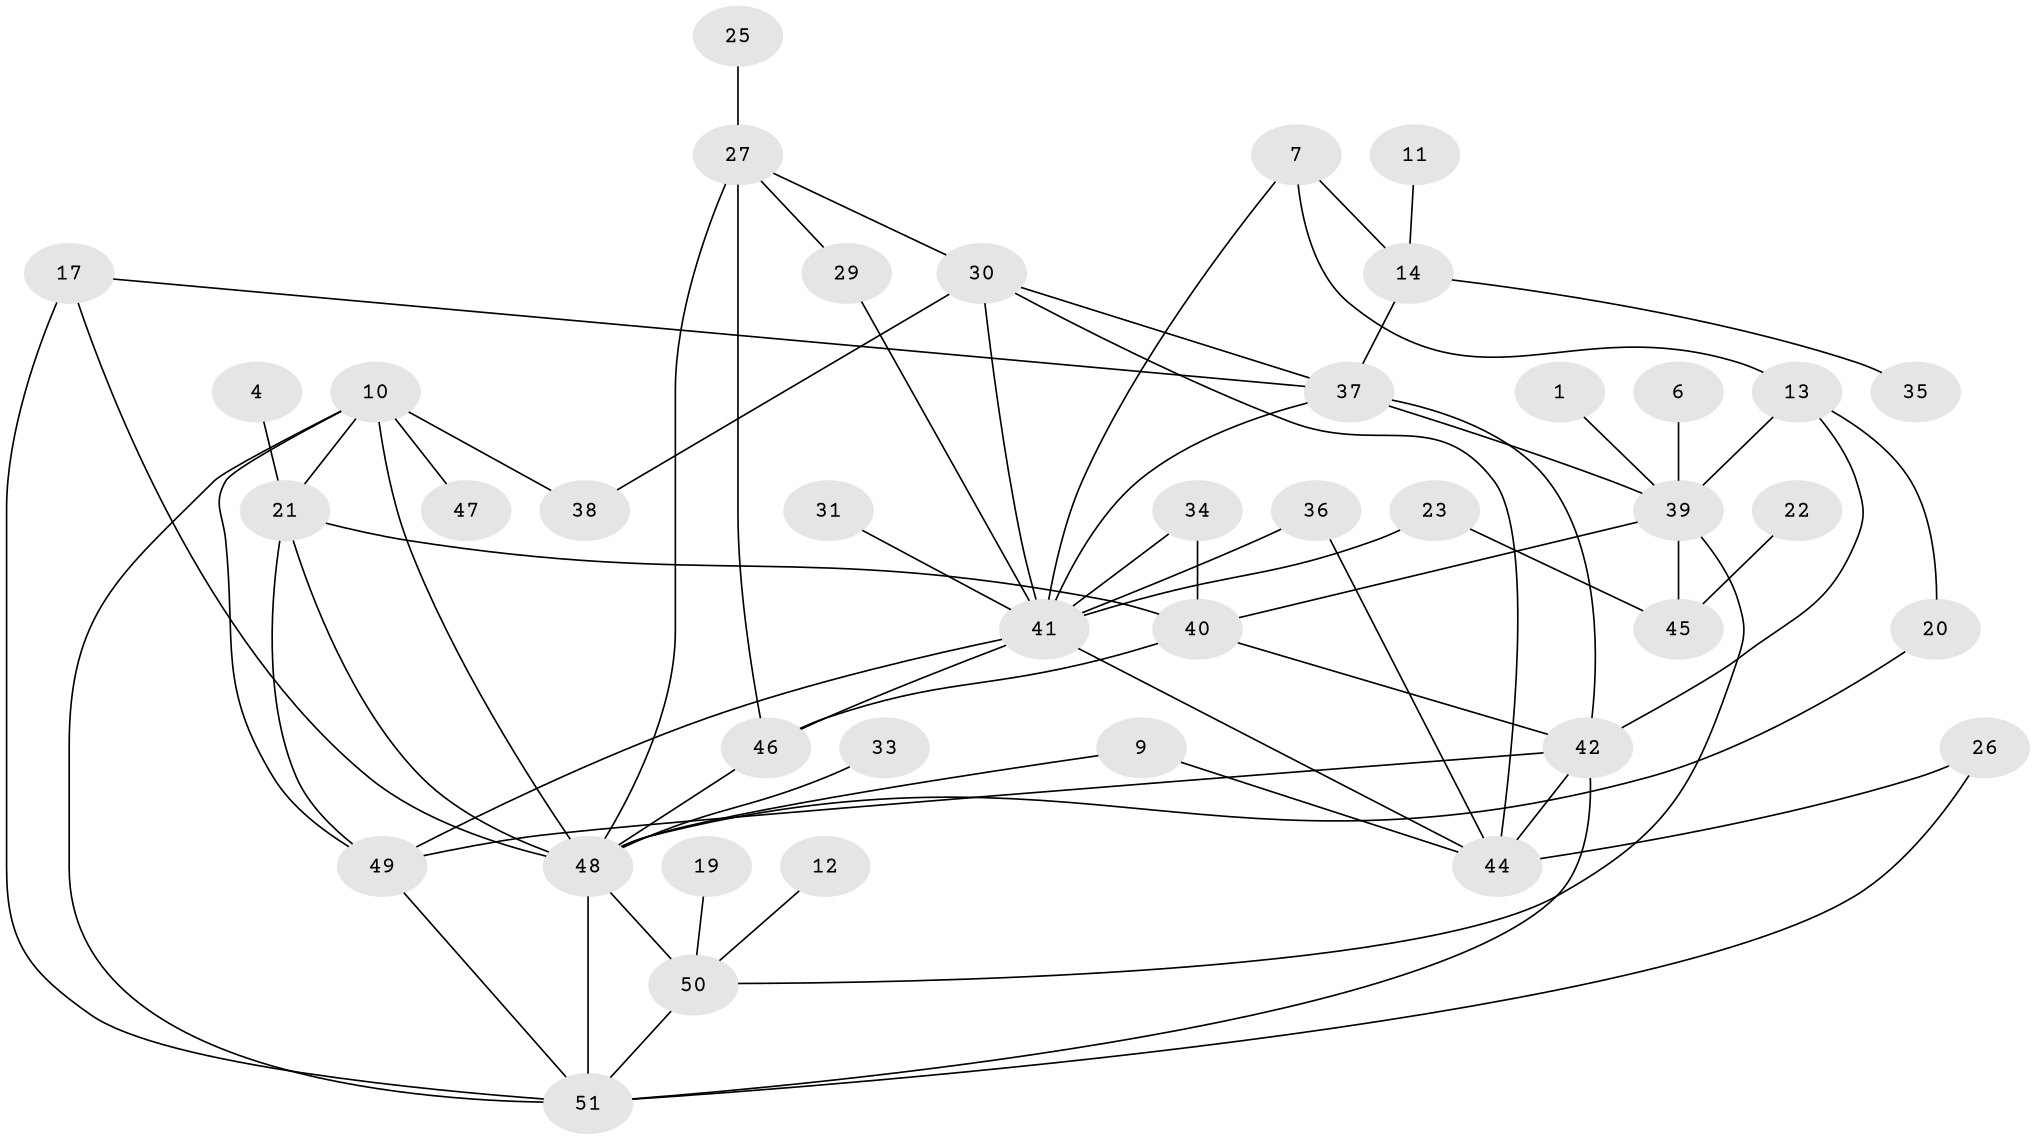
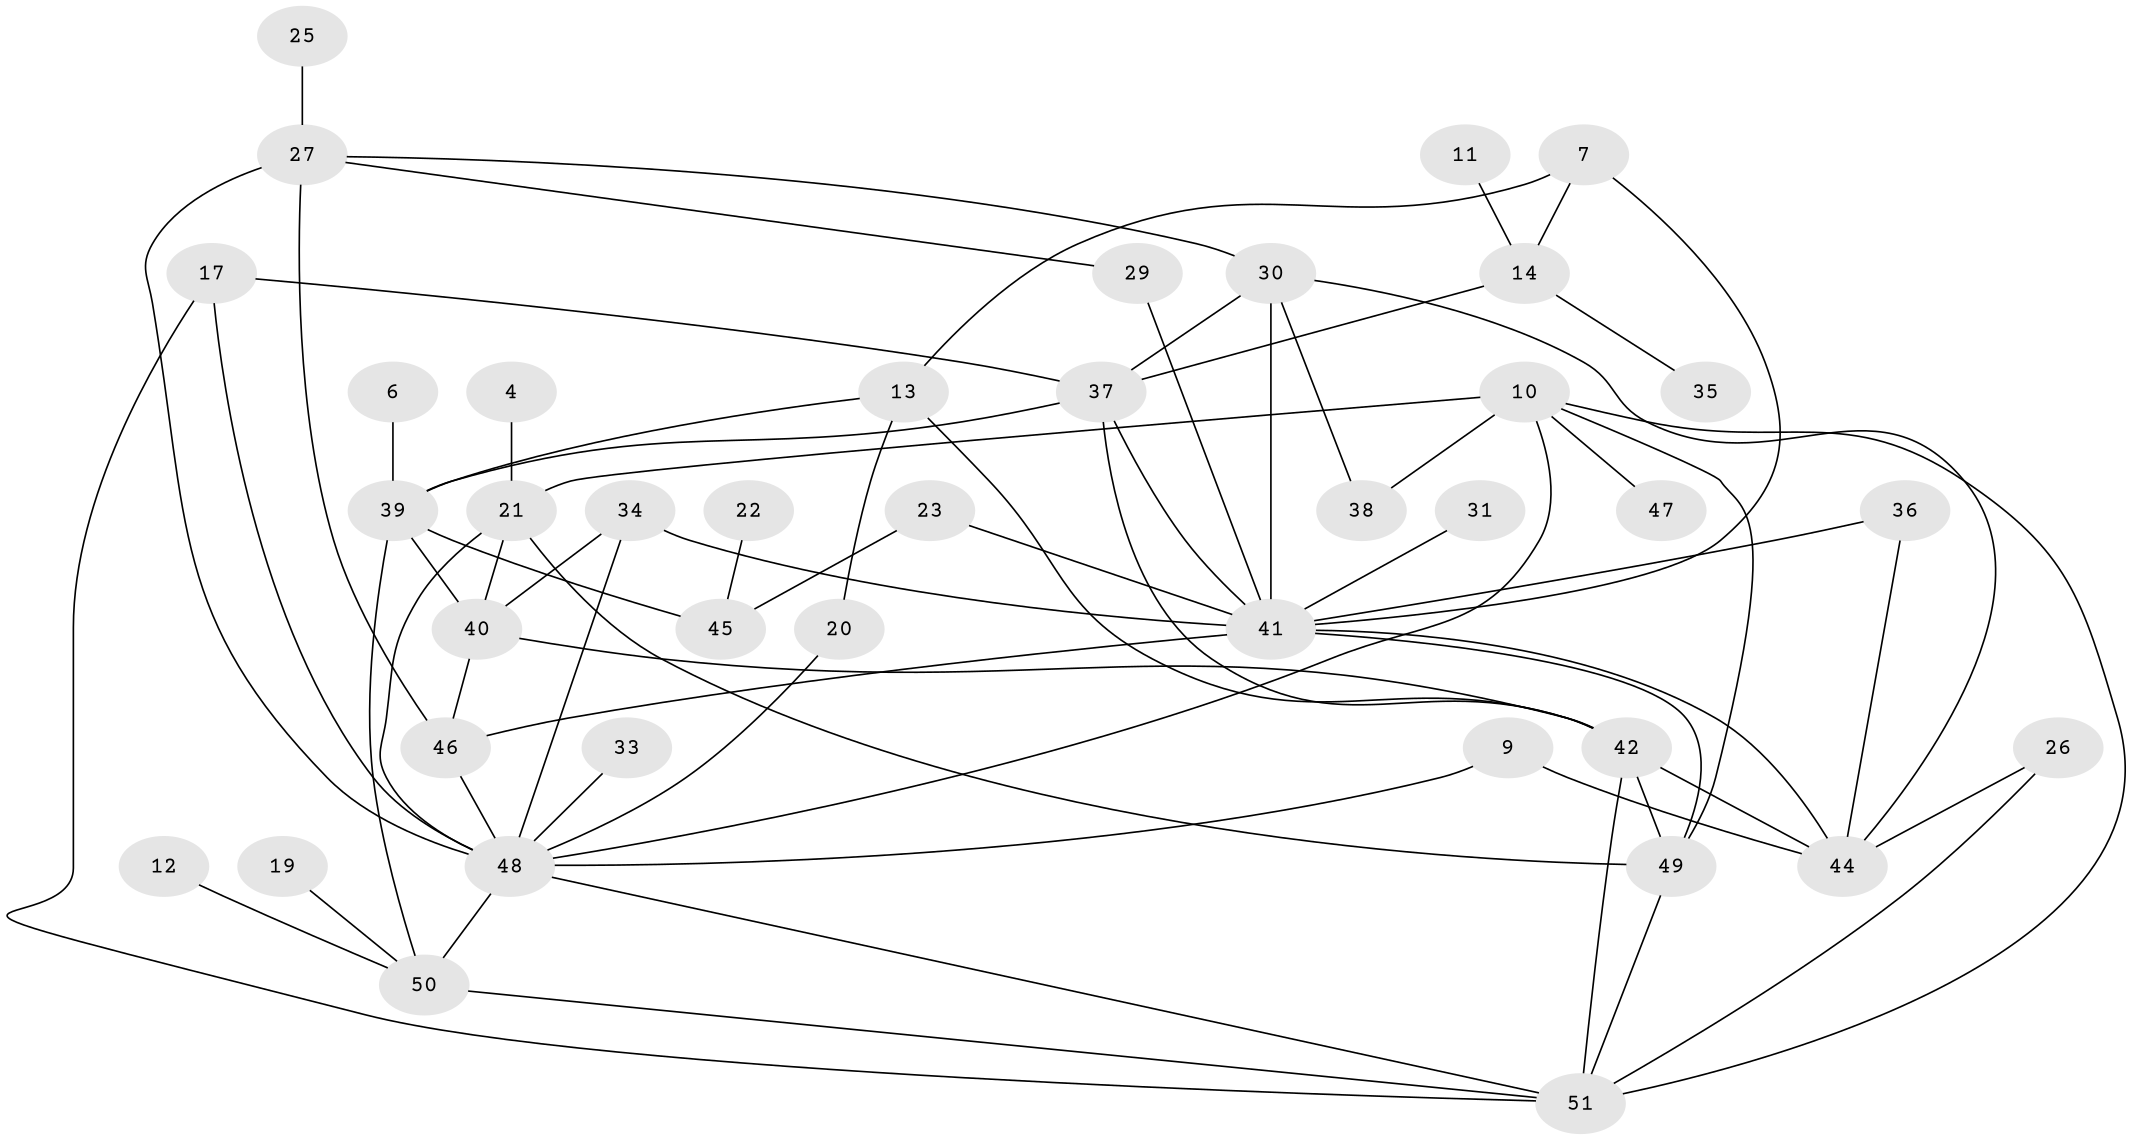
node "1": removed
edge "34" -- "48": added
